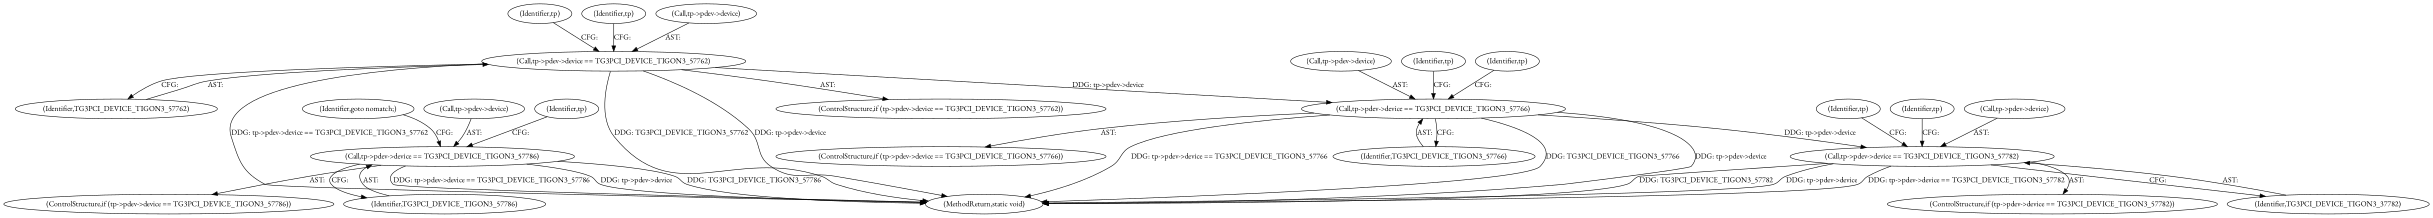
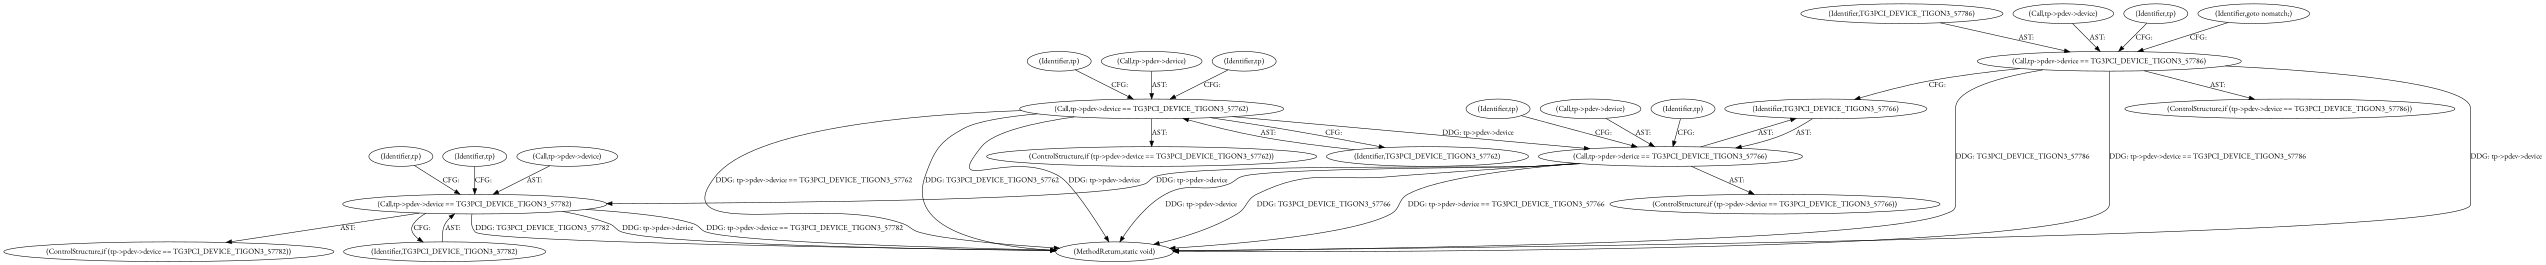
edge "(Call,tp->pdev->device == TG3PCI_DEVICE_TIGON3_57766)" -> "(Identifier,TG3PCI_DEVICE_TIGON3_57766)": label "CFG: " -> "AST: "
edge "(Call,tp->pdev->device == TG3PCI_DEVICE_TIGON3_57786)" -> "(Identifier,TG3PCI_DEVICE_TIGON3_57786)": now "(Call,tp->pdev->device == TG3PCI_DEVICE_TIGON3_57786)" -> "(Identifier,TG3PCI_DEVICE_TIGON3_57766)"
